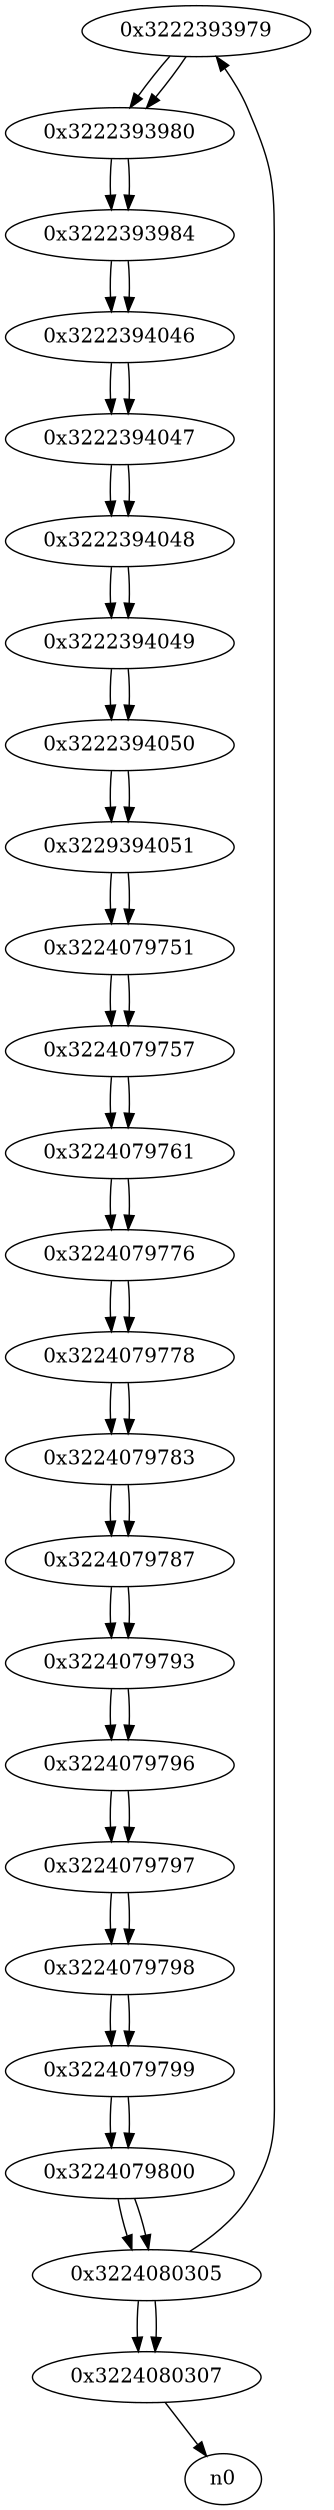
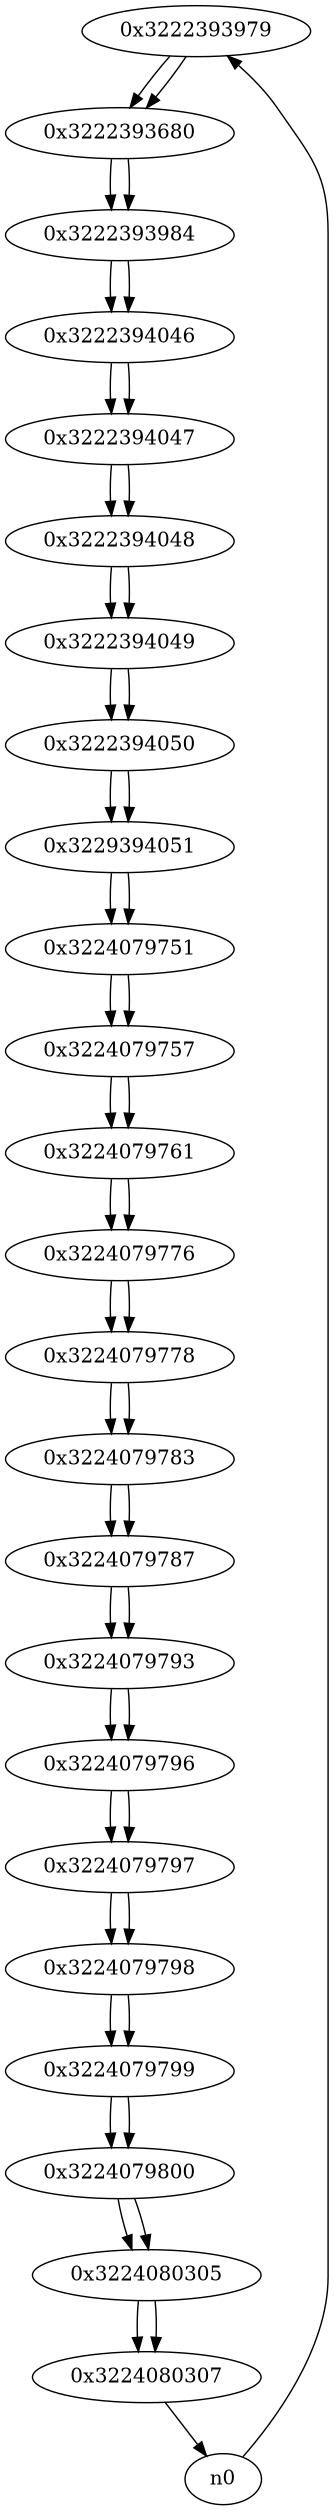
node "0x3222393980": label "0x3222393980" -> "0x3222393680"
edge "0x3224080305" -> "0x3222393979": now "n0" -> "0x3222393979"
